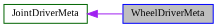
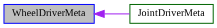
edge "WheelDriverMeta" -> "JointDriverMeta": reversed
